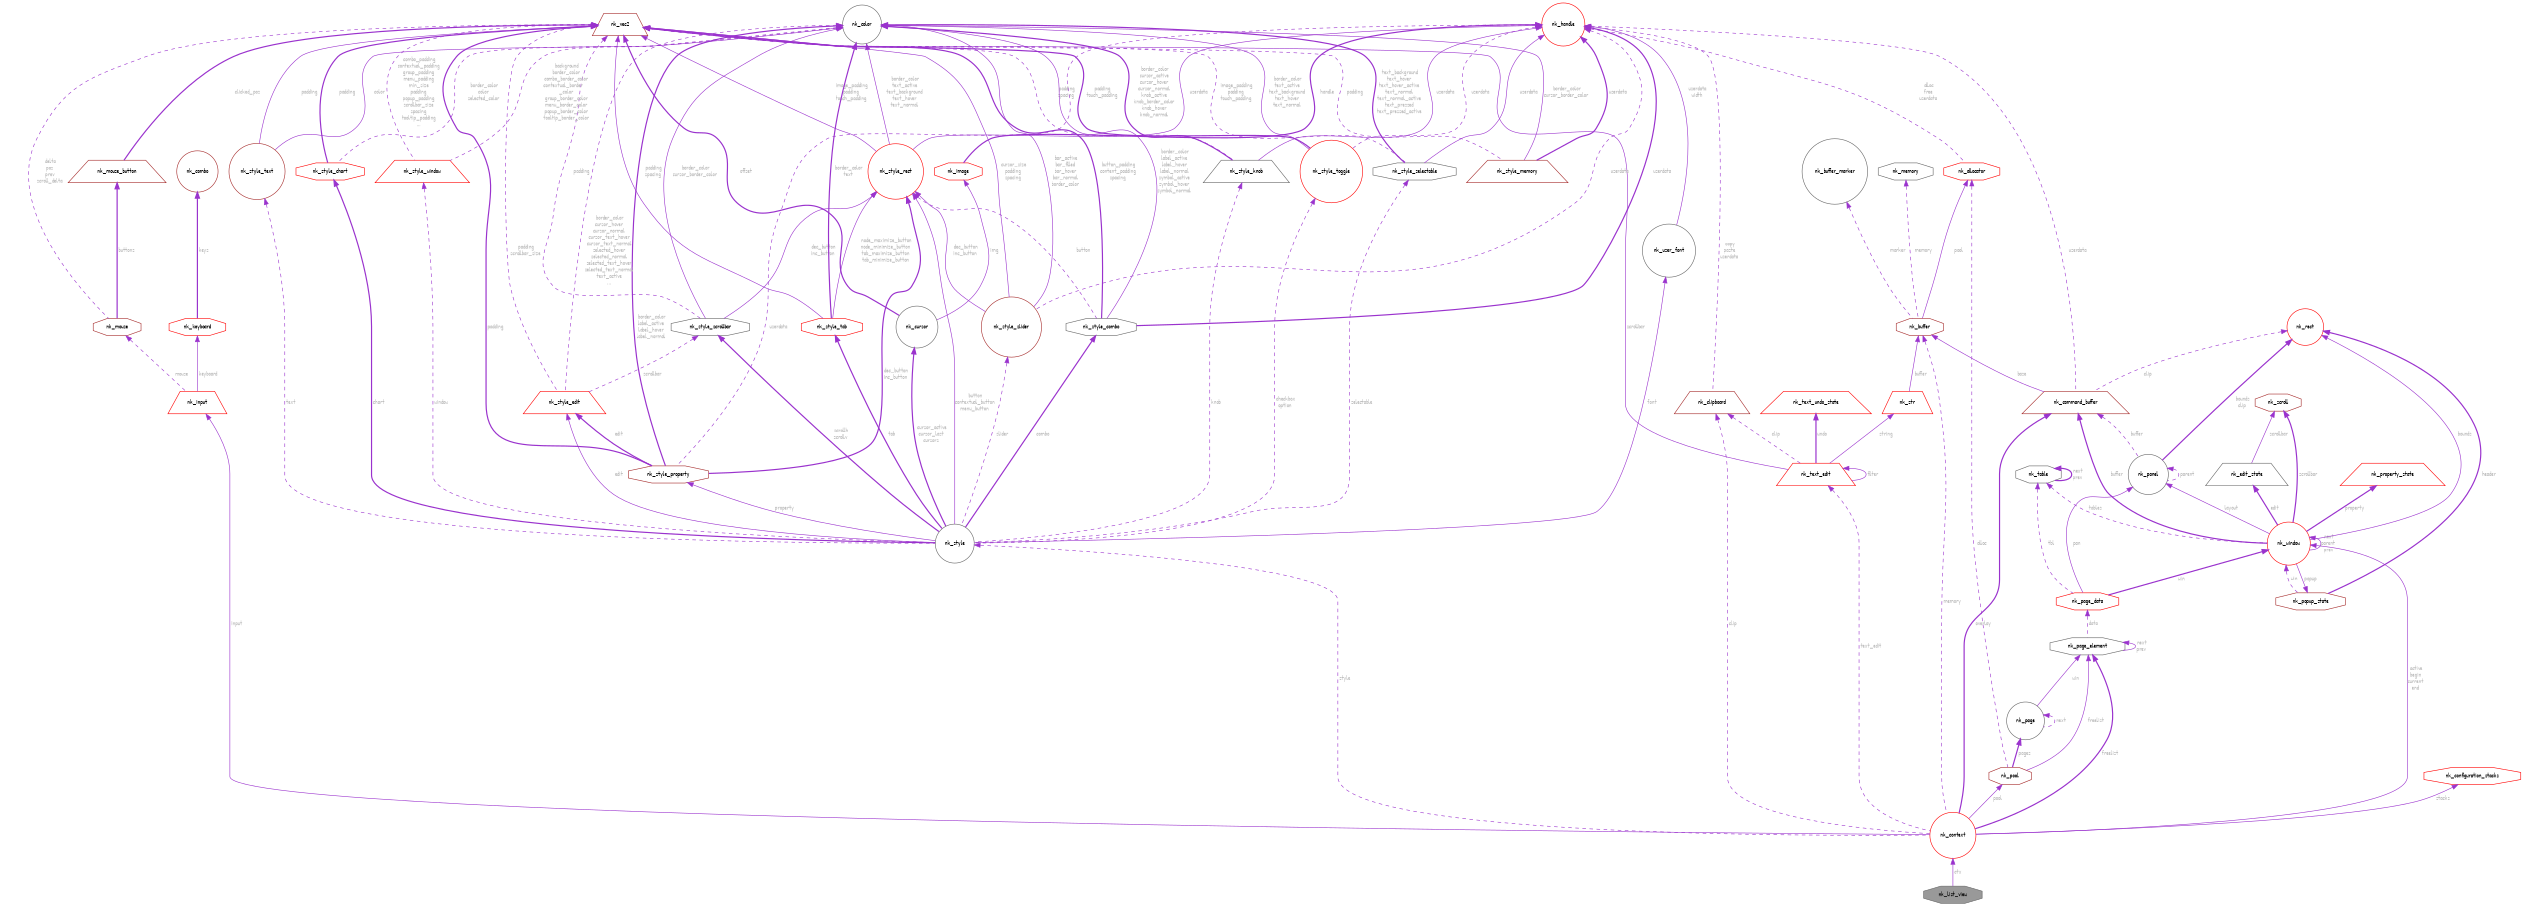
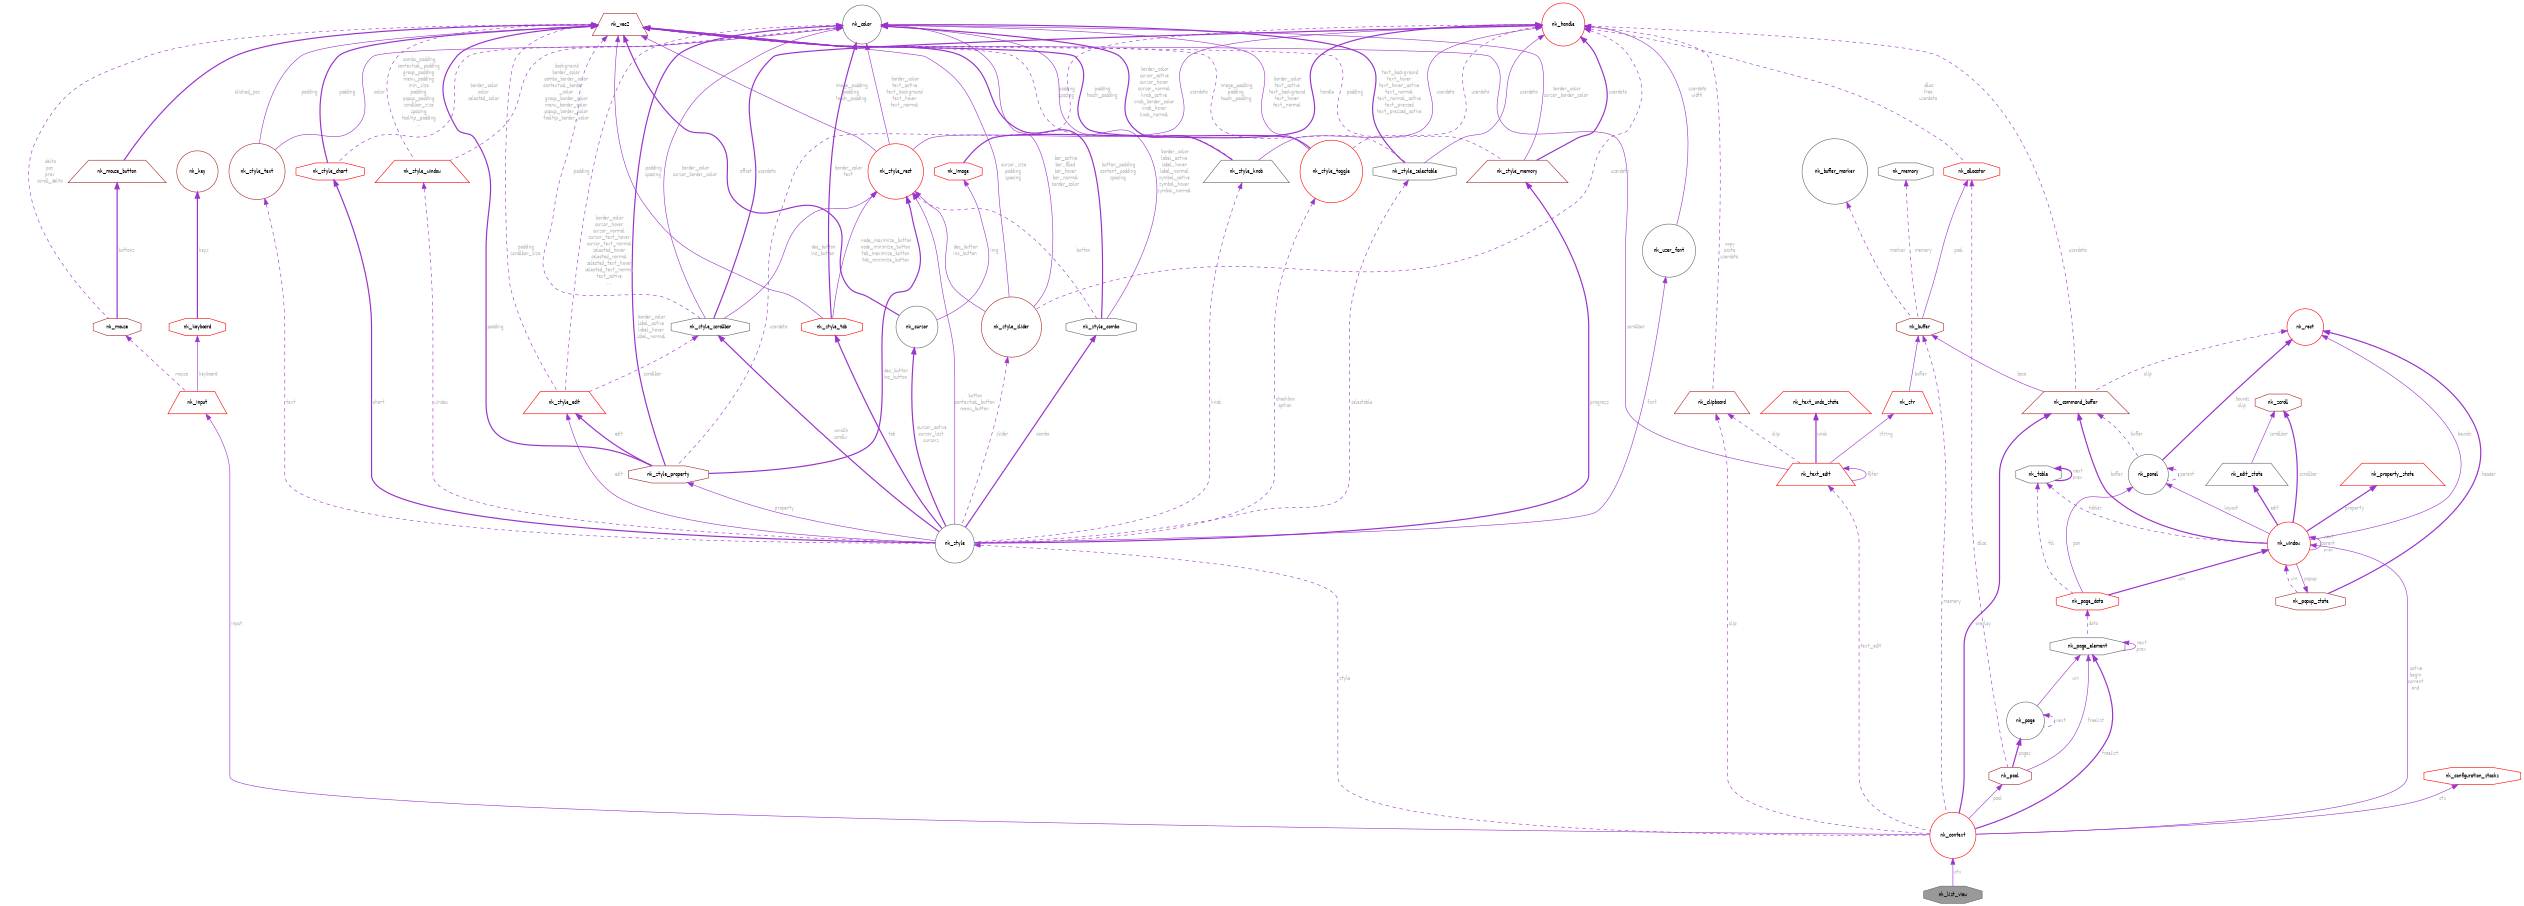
node "nk_combo": label "nk_combo" -> "nk_key"
edge "nk_style_combo" -> "nk_handle": now "nk_style_scrollbar" -> "nk_handle"
edge "nk_style" -> "nk_style_memory": added, label "progress"
edge "nk_context" -> "nk_configuration_stacks": label " stacks" -> " ctx"
